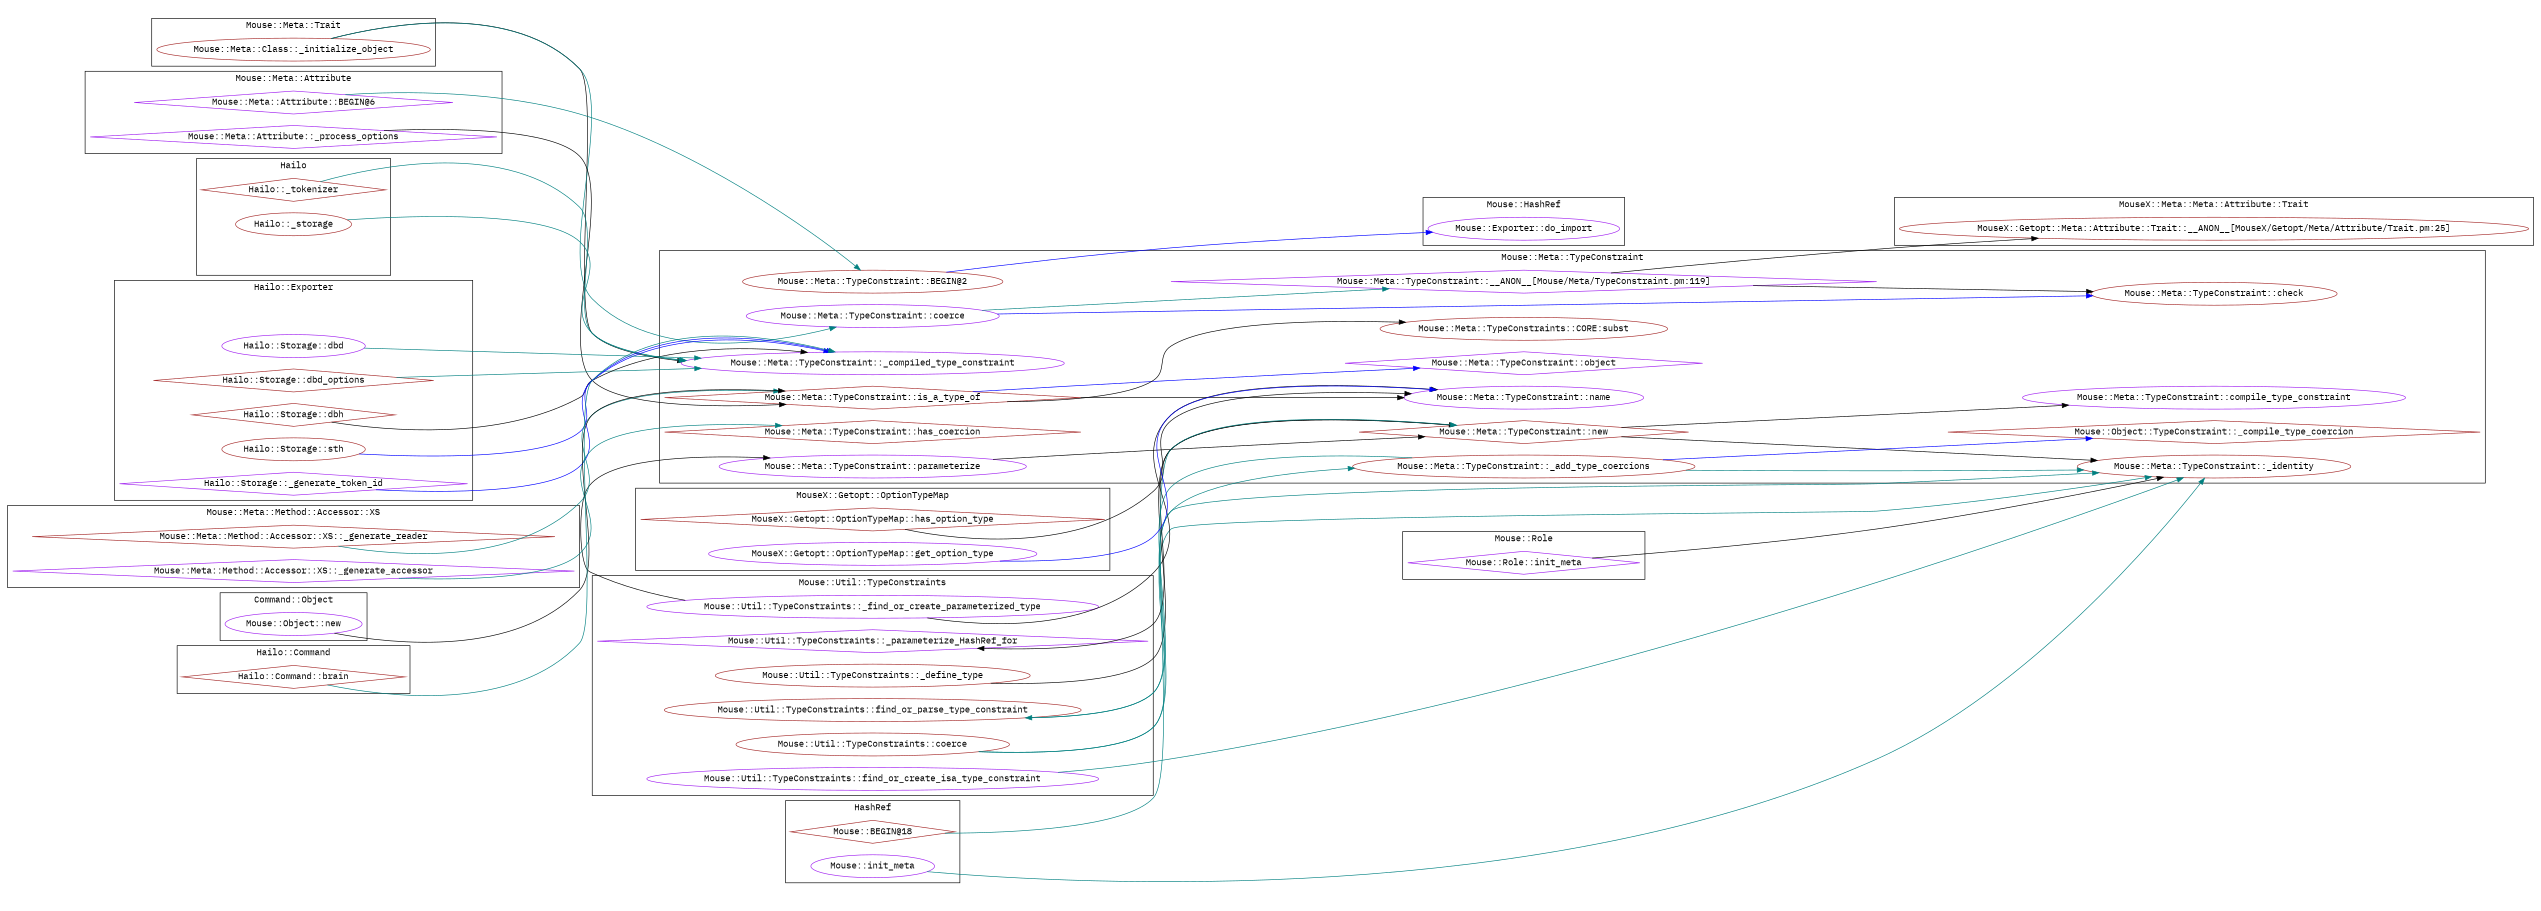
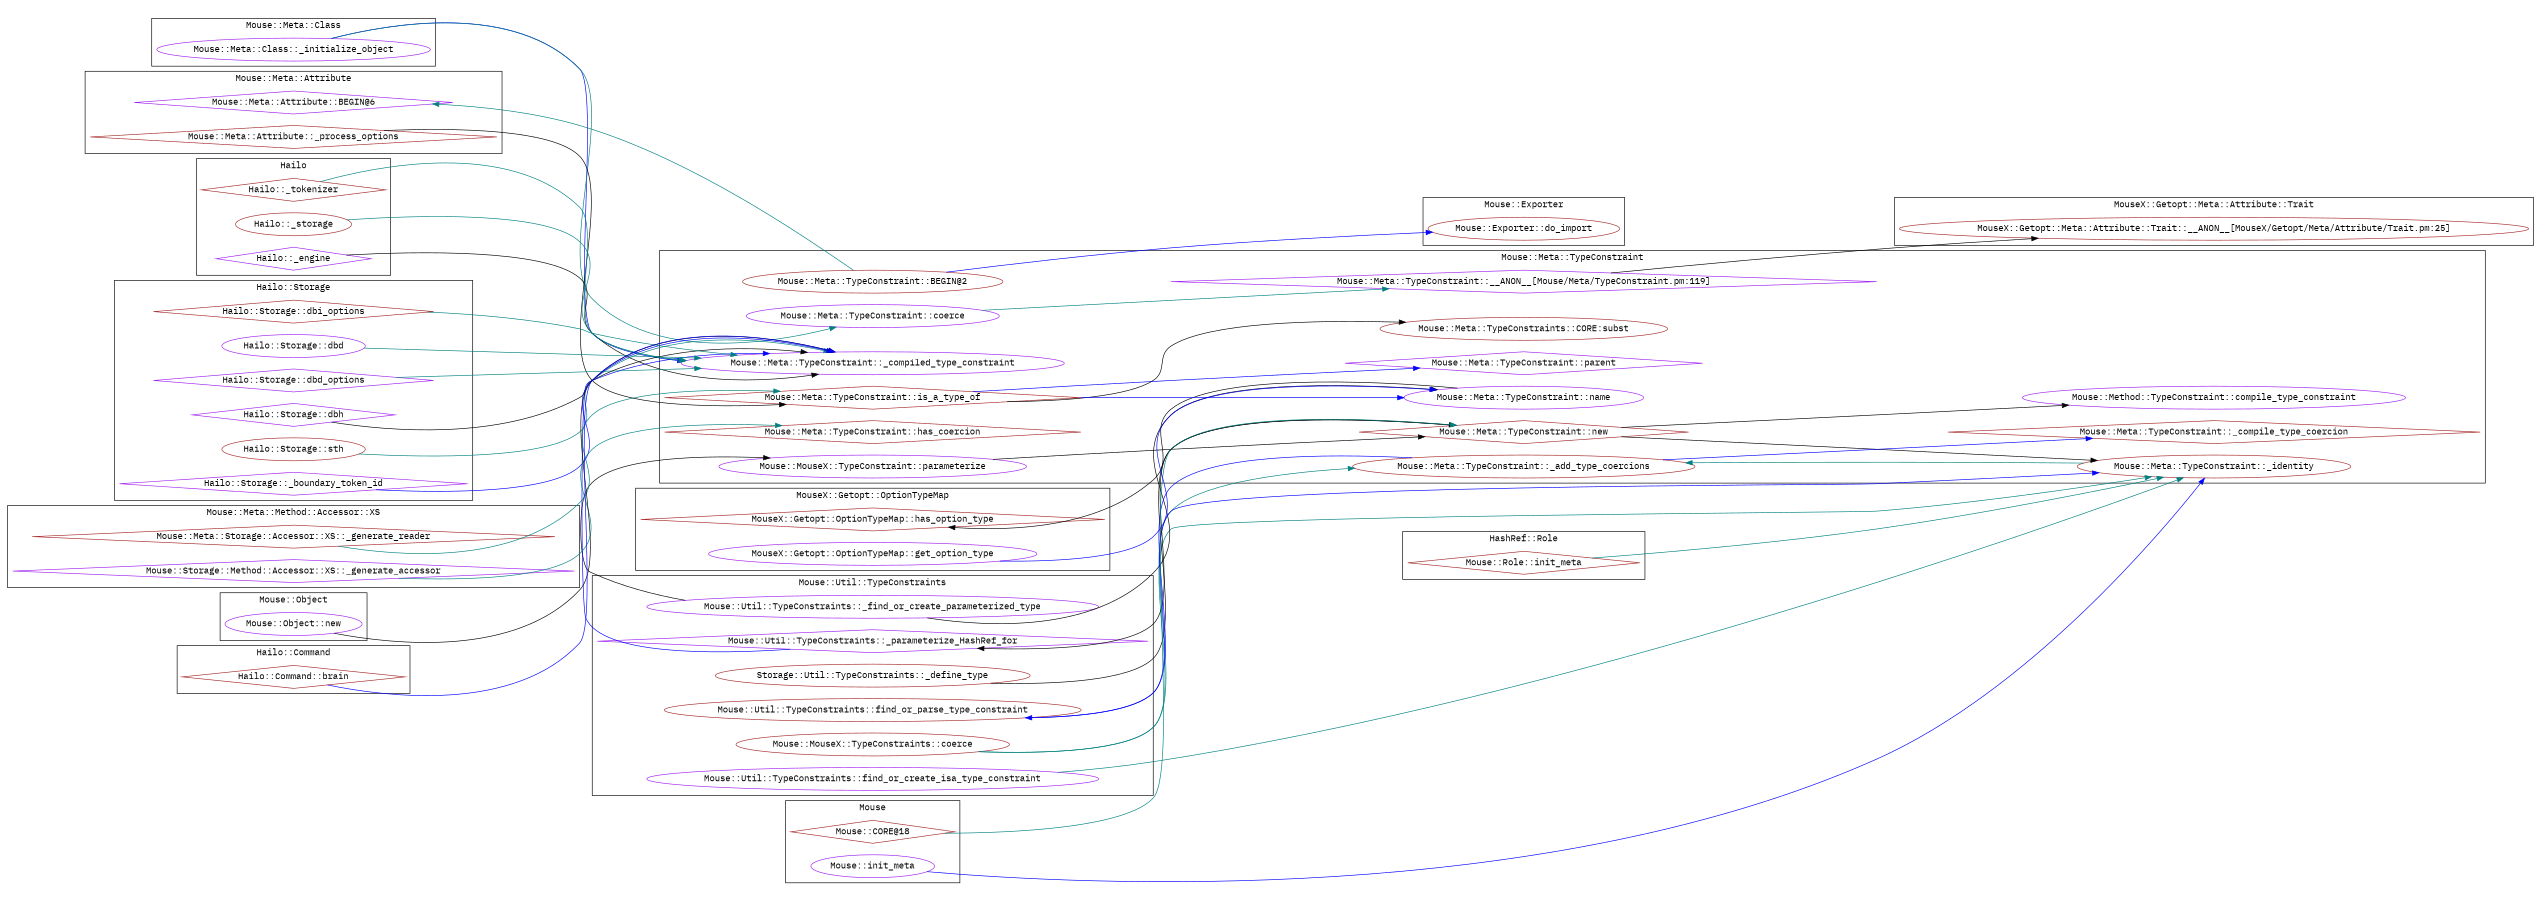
cluster "Mouse::Meta::Trait": label "Mouse::Meta::Trait" -> "Mouse::Meta::Class"
node "Mouse::Meta::Class::_initialize_object": color brown -> purple
edge "Mouse::Meta::Class::_initialize_object" -> "Mouse::Meta::TypeConstraint::_compiled_type_constraint": color black -> blue
edge "Mouse::Meta::Attribute::BEGIN@6" -> "Mouse::Meta::TypeConstraint::BEGIN@2": reversed
node "Mouse::Meta::Attribute::_process_options": color purple -> brown
cluster "Mouse::HashRef": label "Mouse::HashRef" -> "Mouse::Exporter"
cluster "MouseX::Meta::Meta::Attribute::Trait": label "MouseX::Meta::Meta::Attribute::Trait" -> "MouseX::Getopt::Meta::Attribute::Trait"
node "Mouse::Exporter::do_import": color purple -> brown
node "Hailo::_engine": added
cluster "Hailo::Exporter": label "Hailo::Exporter" -> "Hailo::Storage"
node "Mouse::Meta::TypeConstraint::check": removed
node "Hailo::Storage::dbi_options": added
node "Mouse::Meta::TypeConstraint::object": label "Mouse::Meta::TypeConstraint::object" -> "Mouse::Meta::TypeConstraint::parent"
node "Hailo::Storage::dbd_options": color brown -> purple
edge "Mouse::Meta::TypeConstraint::is_a_type_of" -> "Mouse::Meta::TypeConstraint::name": color black -> blue
node "Mouse::Meta::TypeConstraint::compile_type_constraint": label "Mouse::Meta::TypeConstraint::compile_type_constraint" -> "Mouse::Method::TypeConstraint::compile_type_constraint"
node "Hailo::Storage::dbh": color brown -> purple
node "Mouse::Object::TypeConstraint::_compile_type_coercion": label "Mouse::Object::TypeConstraint::_compile_type_coercion" -> "Mouse::Meta::TypeConstraint::_compile_type_coercion"
edge "Hailo::Storage::sth" -> "Mouse::Meta::TypeConstraint::_compiled_type_constraint": color blue -> teal
node "Mouse::Meta::TypeConstraint::parameterize": label "Mouse::Meta::TypeConstraint::parameterize" -> "Mouse::MouseX::TypeConstraint::parameterize"
edge "Mouse::Meta::TypeConstraint::_add_type_coercions" -> "Mouse::Meta::TypeConstraint::_identity": reversed
node "Hailo::Storage::_generate_token_id": label "Hailo::Storage::_generate_token_id" -> "Hailo::Storage::_boundary_token_id"
edge "Mouse::Meta::TypeConstraint::_add_type_coercions" -> "Mouse::Util::TypeConstraints::find_or_parse_type_constraint": color teal -> blue
edge "Mouse::Util::TypeConstraints::find_or_parse_type_constraint" -> "Mouse::Meta::TypeConstraint::_identity": color teal -> blue
edge "MouseX::Getopt::OptionTypeMap::has_option_type" -> "Mouse::Meta::TypeConstraint::name": reversed
edge "Mouse::Role::init_meta" -> "Mouse::Meta::TypeConstraint::_identity": color black -> teal
node "Mouse::Meta::Method::Accessor::XS::_generate_reader": label "Mouse::Meta::Method::Accessor::XS::_generate_reader" -> "Mouse::Meta::Storage::Accessor::XS::_generate_reader"
cluster "Mouse::Role": label "Mouse::Role" -> "HashRef::Role"
node "Mouse::Role::init_meta": color purple -> brown
node "Mouse::Meta::Method::Accessor::XS::_generate_accessor": label "Mouse::Meta::Method::Accessor::XS::_generate_accessor" -> "Mouse::Storage::Method::Accessor::XS::_generate_accessor"
edge "Mouse::Object::new" -> "Mouse::Meta::TypeConstraint::is_a_type_of": now "Mouse::Object::new" -> "Mouse::Meta::TypeConstraint::_compiled_type_constraint"
edge "Hailo::Command::brain" -> "Mouse::Meta::TypeConstraint::_compiled_type_constraint": color teal -> blue
cluster "Command::Object": label "Command::Object" -> "Mouse::Object"
edge "Mouse::Util::TypeConstraints::_parameterize_HashRef_for" -> "Mouse::Meta::TypeConstraint::_compiled_type_constraint": added
node "Mouse::Util::TypeConstraints::_define_type": label "Mouse::Util::TypeConstraints::_define_type" -> "Storage::Util::TypeConstraints::_define_type"
node "Mouse::Util::TypeConstraints::coerce": label "Mouse::Util::TypeConstraints::coerce" -> "Mouse::MouseX::TypeConstraints::coerce"
cluster "HashRef": label "HashRef" -> "Mouse"
node "Mouse::BEGIN@18": label "Mouse::BEGIN@18" -> "Mouse::CORE@18"
edge "Mouse::init_meta" -> "Mouse::Meta::TypeConstraint::_identity": color teal -> blue
